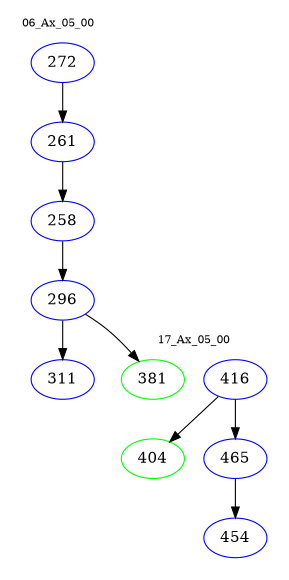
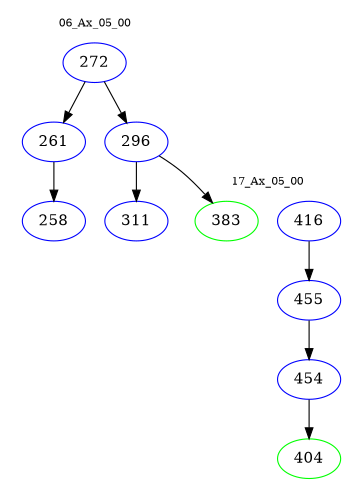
edge "258" -> "296": now "272" -> "296"
node "381": label "381" -> "383"
edge "416" -> "404": now "454" -> "404"
node "465": label "465" -> "455"
